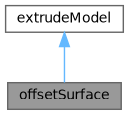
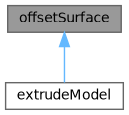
edge "offsetSurface" -> "extrudeModel": reversed
